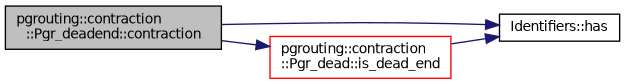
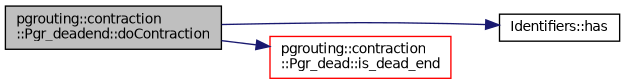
node "pgrouting::contraction ::Pgr_deadend::contraction": label "pgrouting::contraction ::Pgr_deadend::contraction" -> "pgrouting::contraction ::Pgr_deadend::doContraction"
edge "pgrouting::contraction ::Pgr_dead::is_dead_end" -> "Identifiers::has": removed
